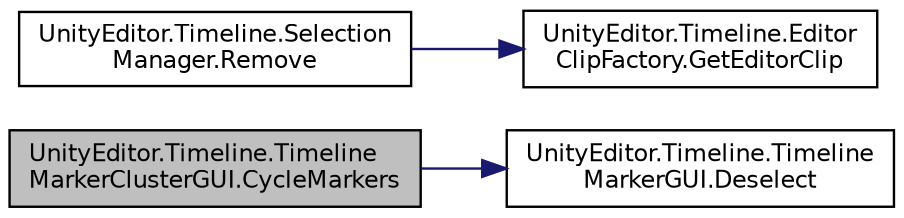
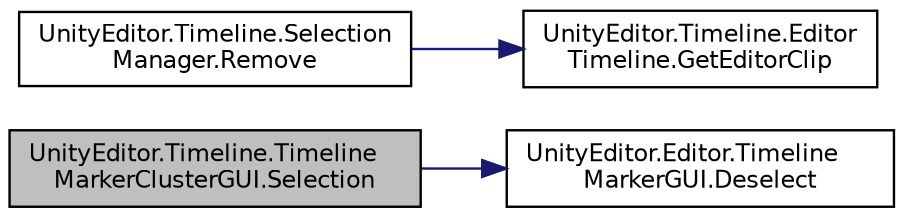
node "UnityEditor.Timeline.Editor ClipFactory.GetEditorClip": label "UnityEditor.Timeline.Editor ClipFactory.GetEditorClip" -> "UnityEditor.Timeline.Editor Timeline.GetEditorClip"
node "UnityEditor.Timeline.Timeline MarkerClusterGUI.CycleMarkers": label "UnityEditor.Timeline.Timeline MarkerClusterGUI.CycleMarkers" -> "UnityEditor.Timeline.Timeline MarkerClusterGUI.Selection"
node "UnityEditor.Timeline.Timeline MarkerGUI.Deselect": label "UnityEditor.Timeline.Timeline MarkerGUI.Deselect" -> "UnityEditor.Editor.Timeline MarkerGUI.Deselect"
